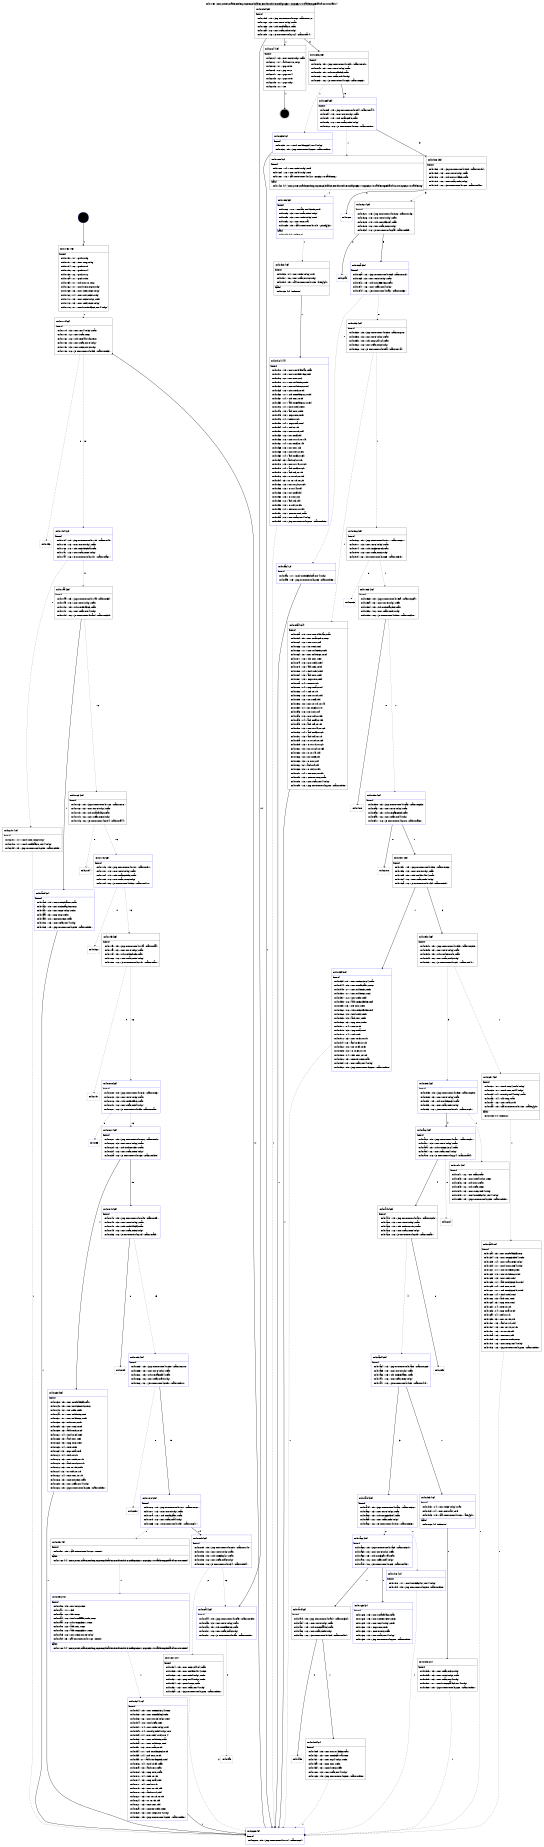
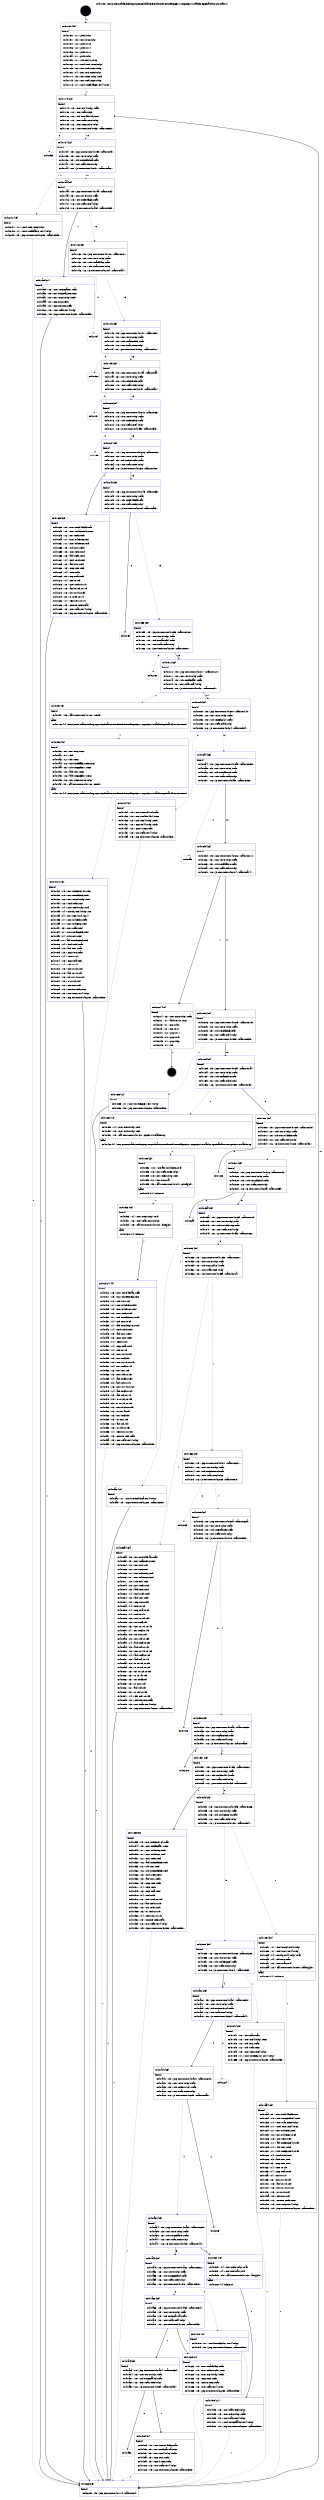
edge "0x4018bd [25]" -> "0x4018a4 [25]": reversed
